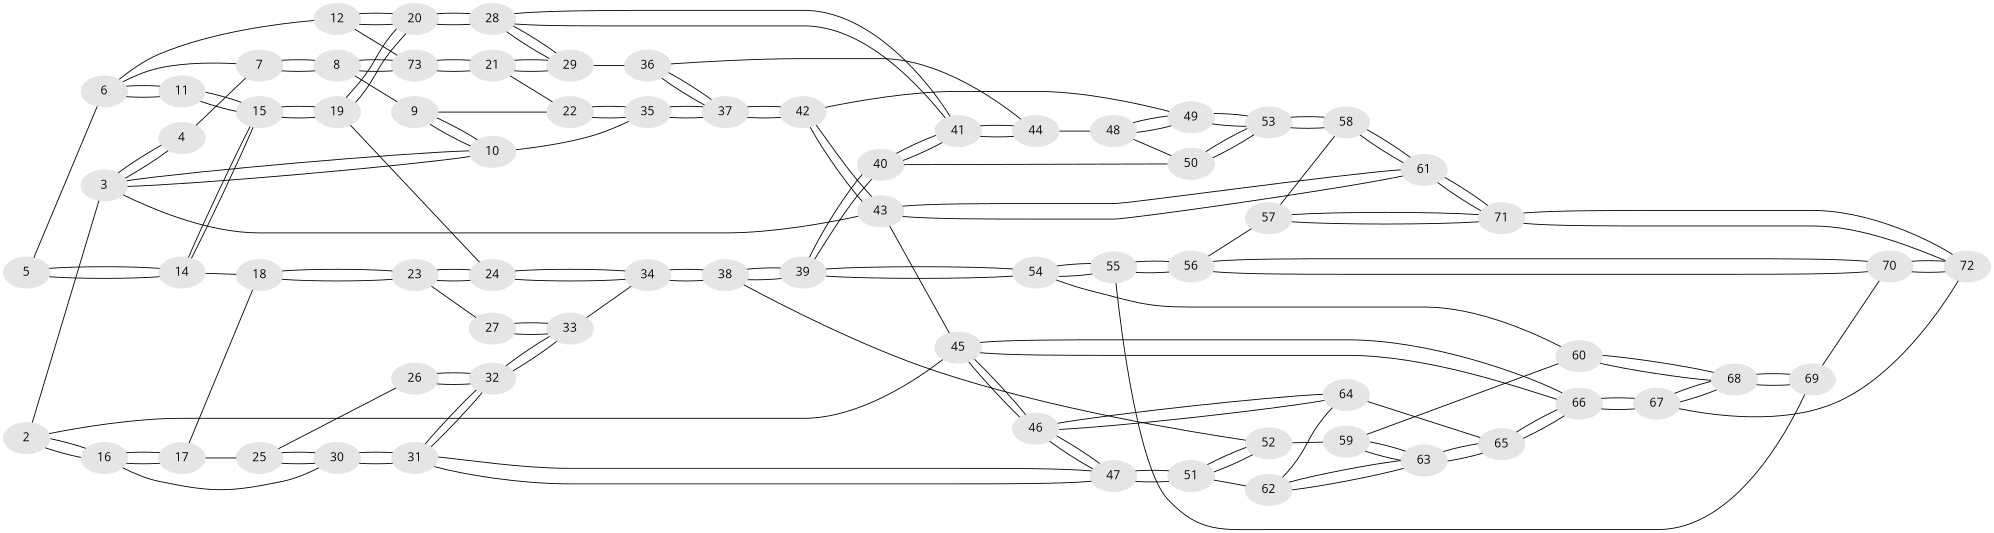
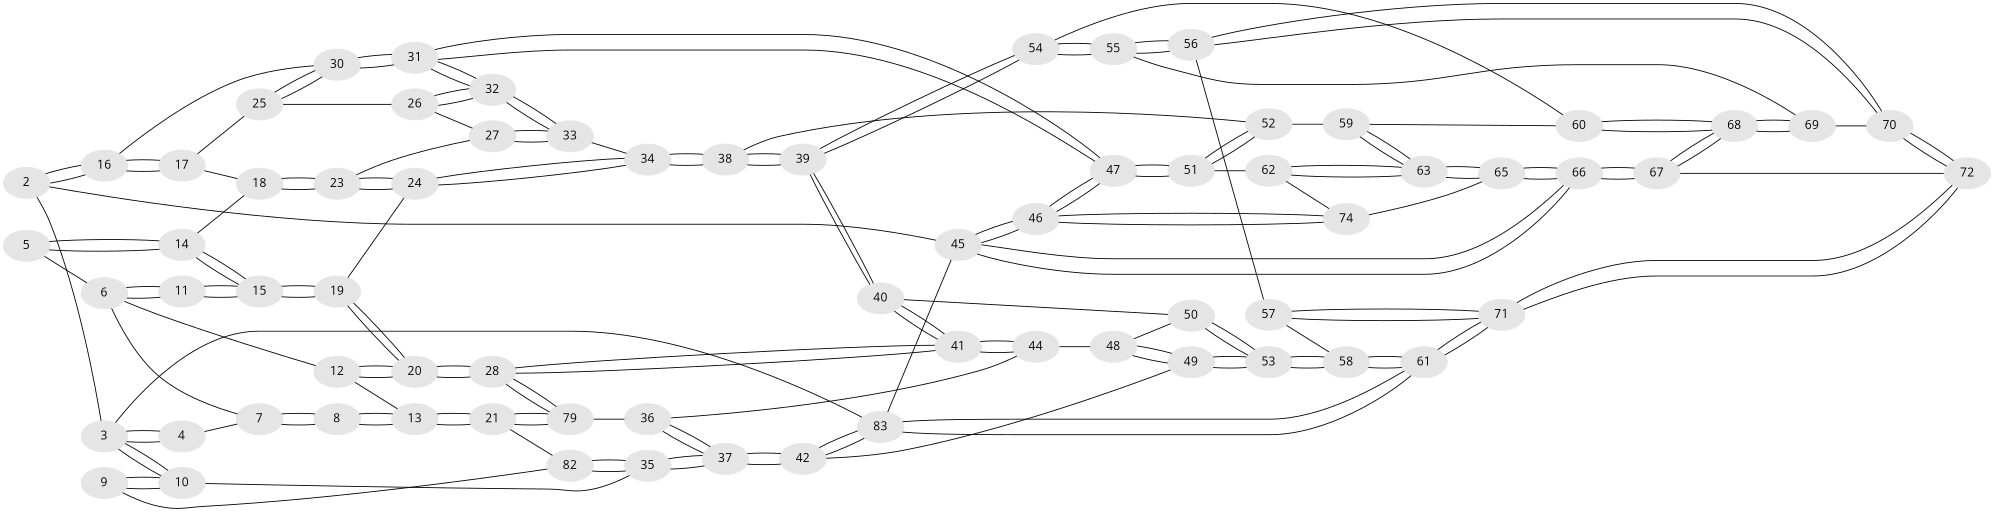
node "73": label "73" -> "13"
node "29": label "29" -> "79"
edge "8" -- "9": removed
node "22": label "22" -> "82"
edge "26" -- "27": added
node "43": label "43" -> "83"
node "64": label "64" -> "74"
